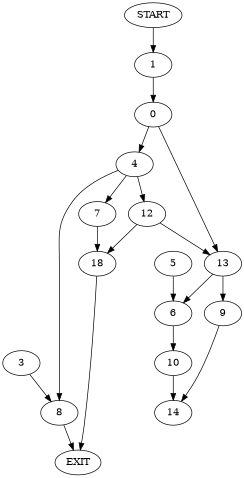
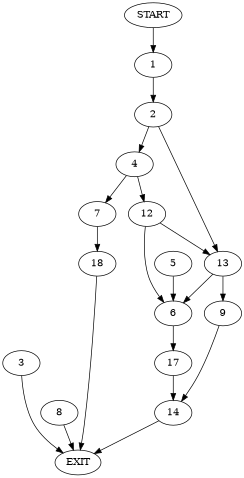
node "0": label "0" -> "2"
edge "12" -> "18": now "12" -> "6"
edge "4" -> "8": removed
node "10": label "10" -> "17"
edge "3" -> "8": now "3" -> "EXIT"
edge "14" -> "EXIT": added
